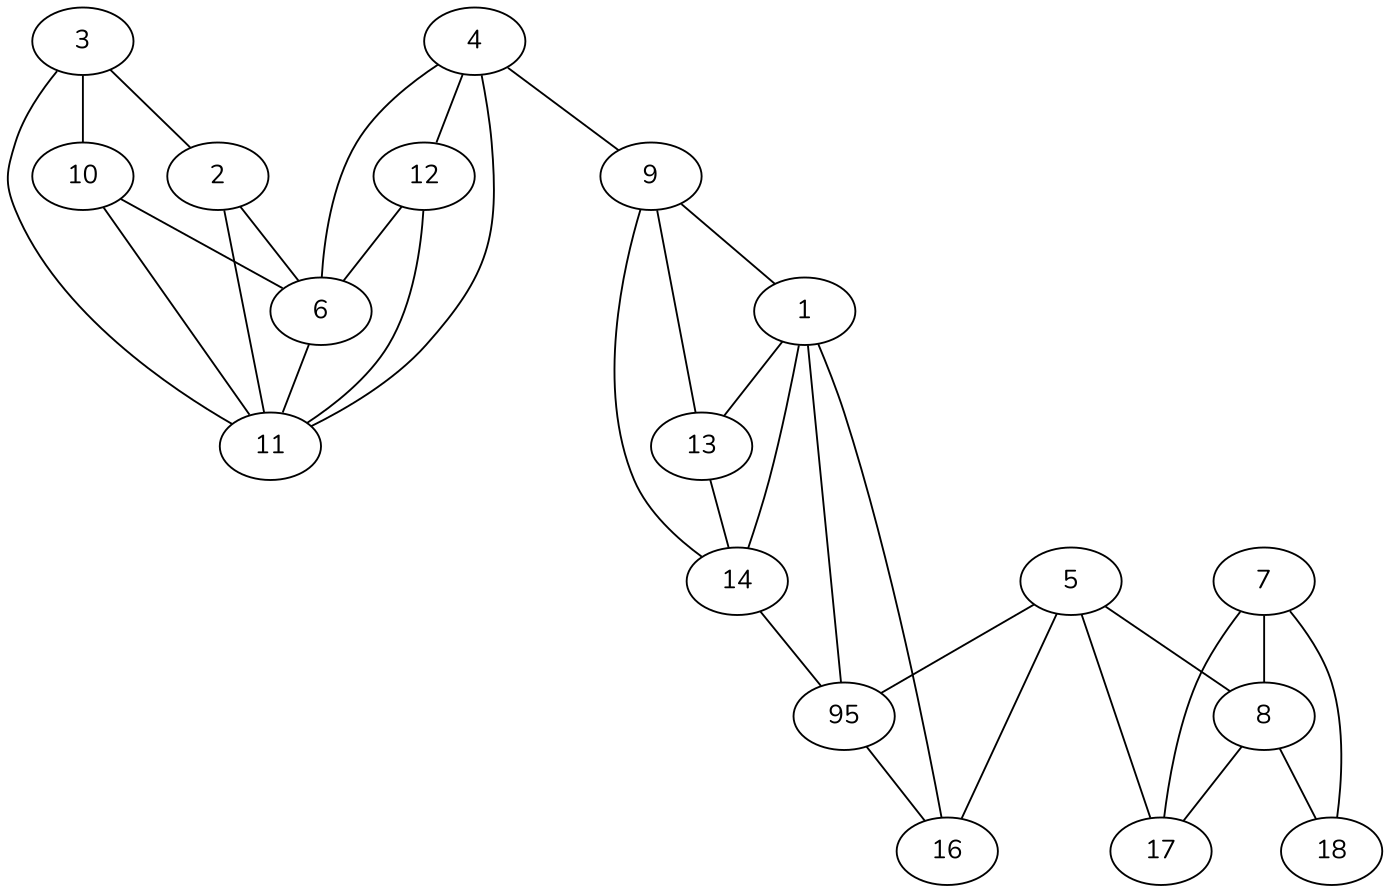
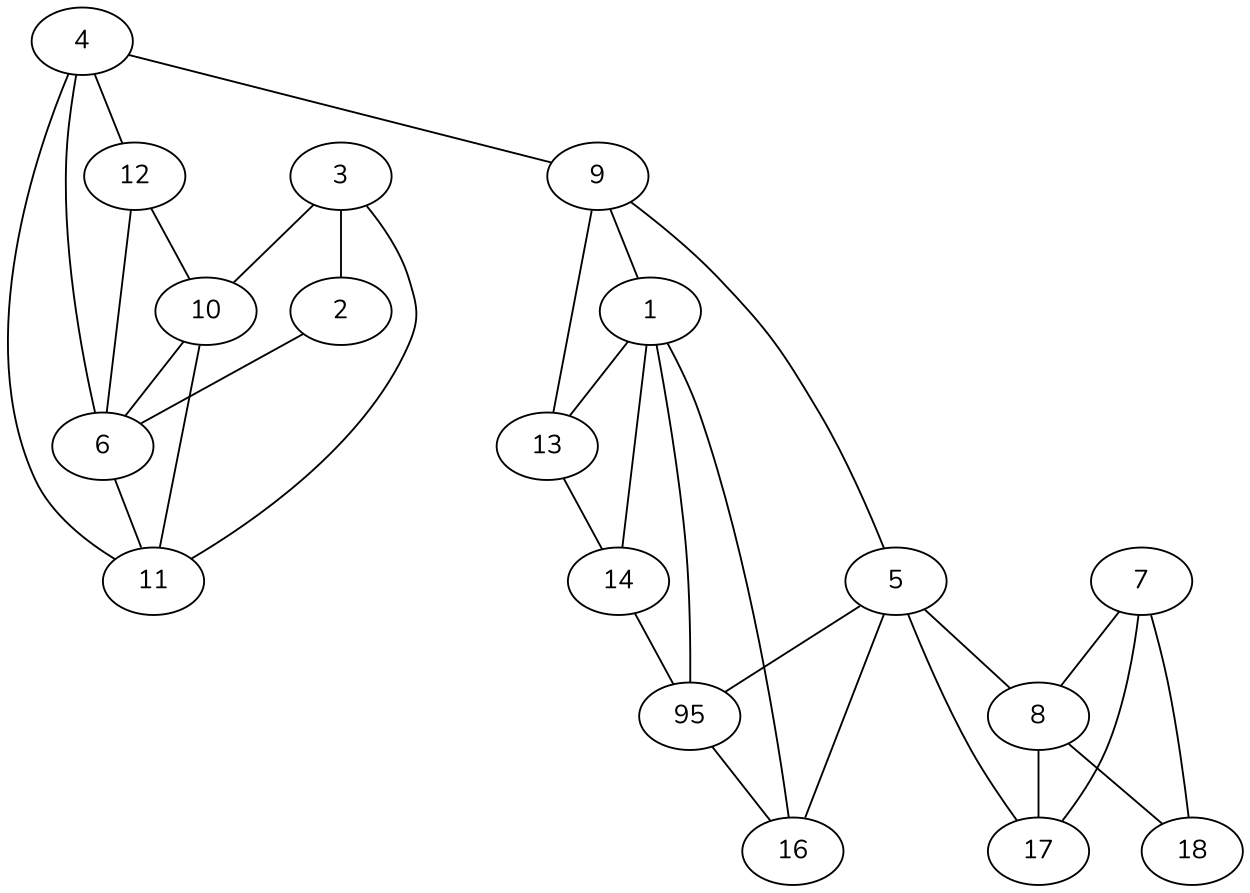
edge "2" -- "11": removed
edge "12" -- "11": now "12" -- "10"
edge "9" -- "14": now "9" -- "5"
